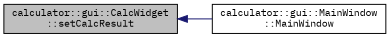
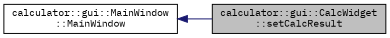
edge "calculator::gui::MainWindow ::MainWindow" -> "calculator::gui::CalcWidget ::setCalcResult": reversed
